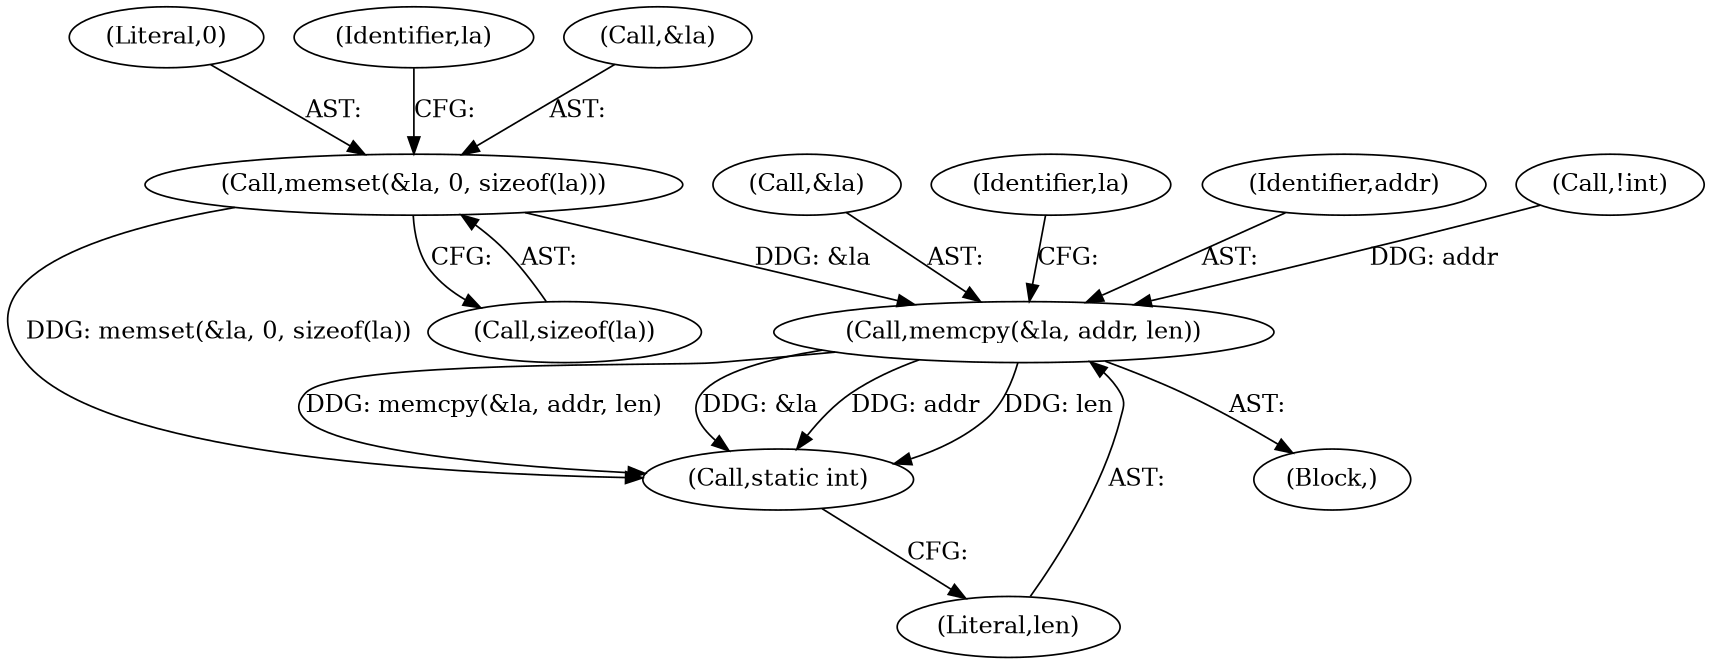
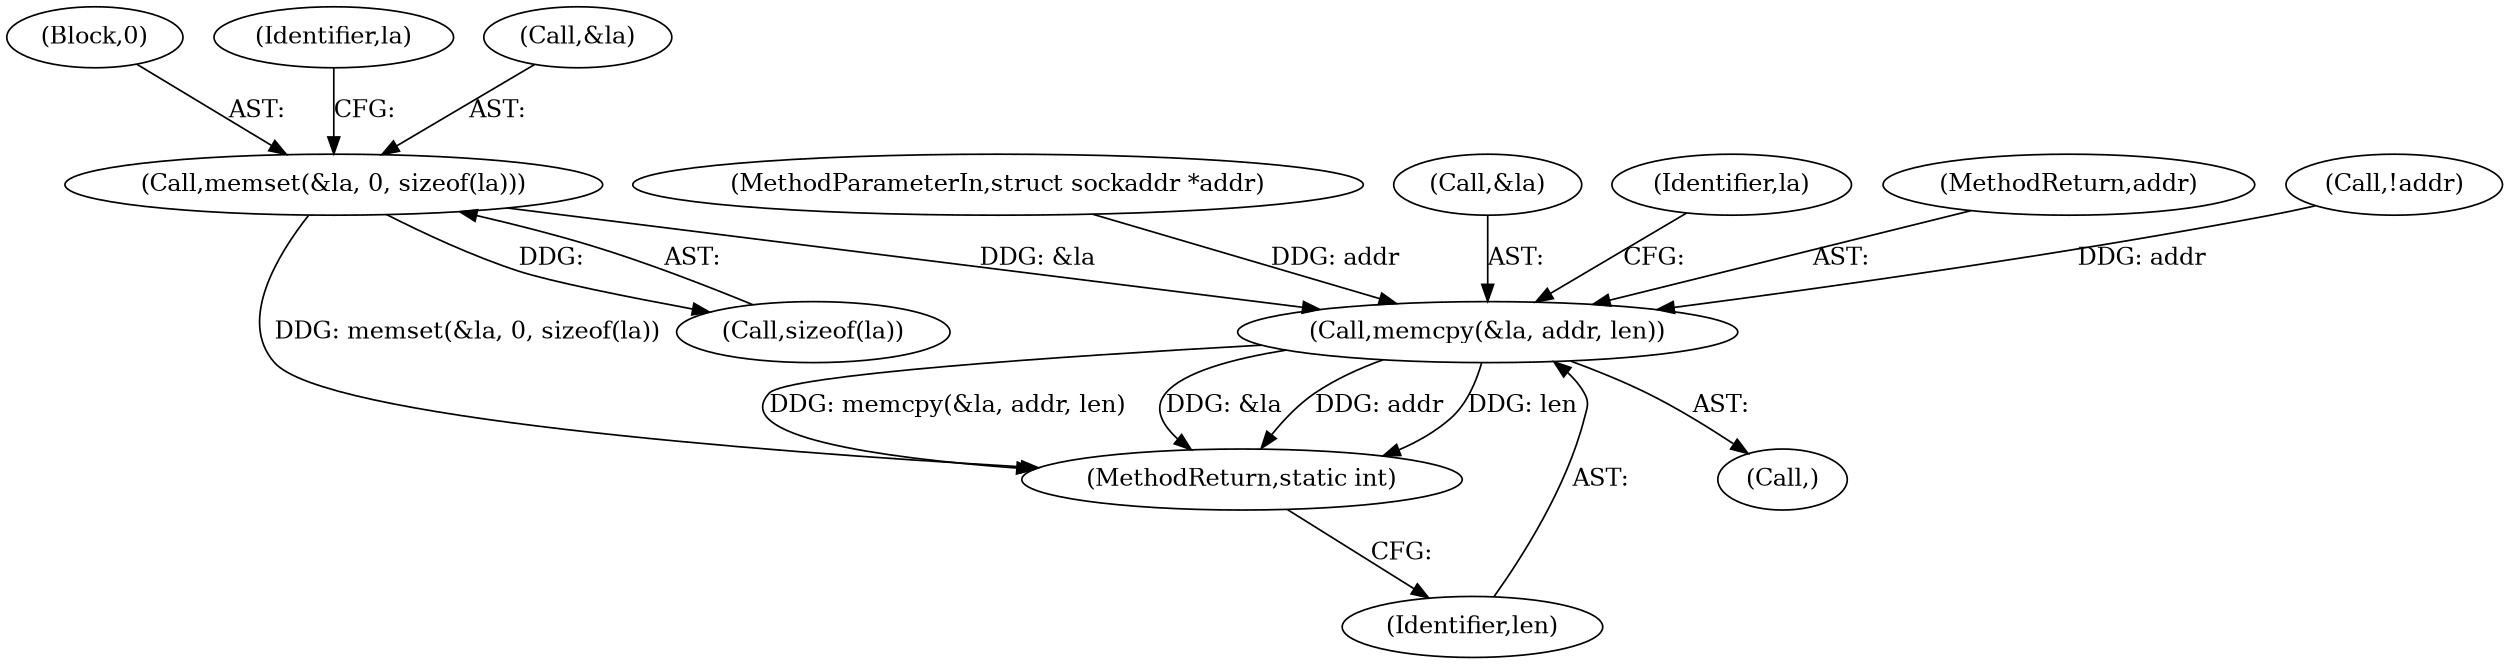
node "(Literal,0)": label "(Literal,0)" -> "(Block,0)"
node "(MethodParameterIn,struct sockaddr *addr)": added
node "(Identifier,addr)": label "(Identifier,addr)" -> "(MethodReturn,addr)"
node "(Call,!int)": label "(Call,!int)" -> "(Call,!addr)"
edge "(Call,memset(&la, 0, sizeof(la)))" -> "(Call,sizeof(la))": label "CFG: " -> "DDG: "
node "(Call,static int)": label "(Call,static int)" -> "(MethodReturn,static int)"
node "(Block,)": label "(Block,)" -> "(Call,)"
node "(Literal,len)": label "(Literal,len)" -> "(Identifier,len)"
